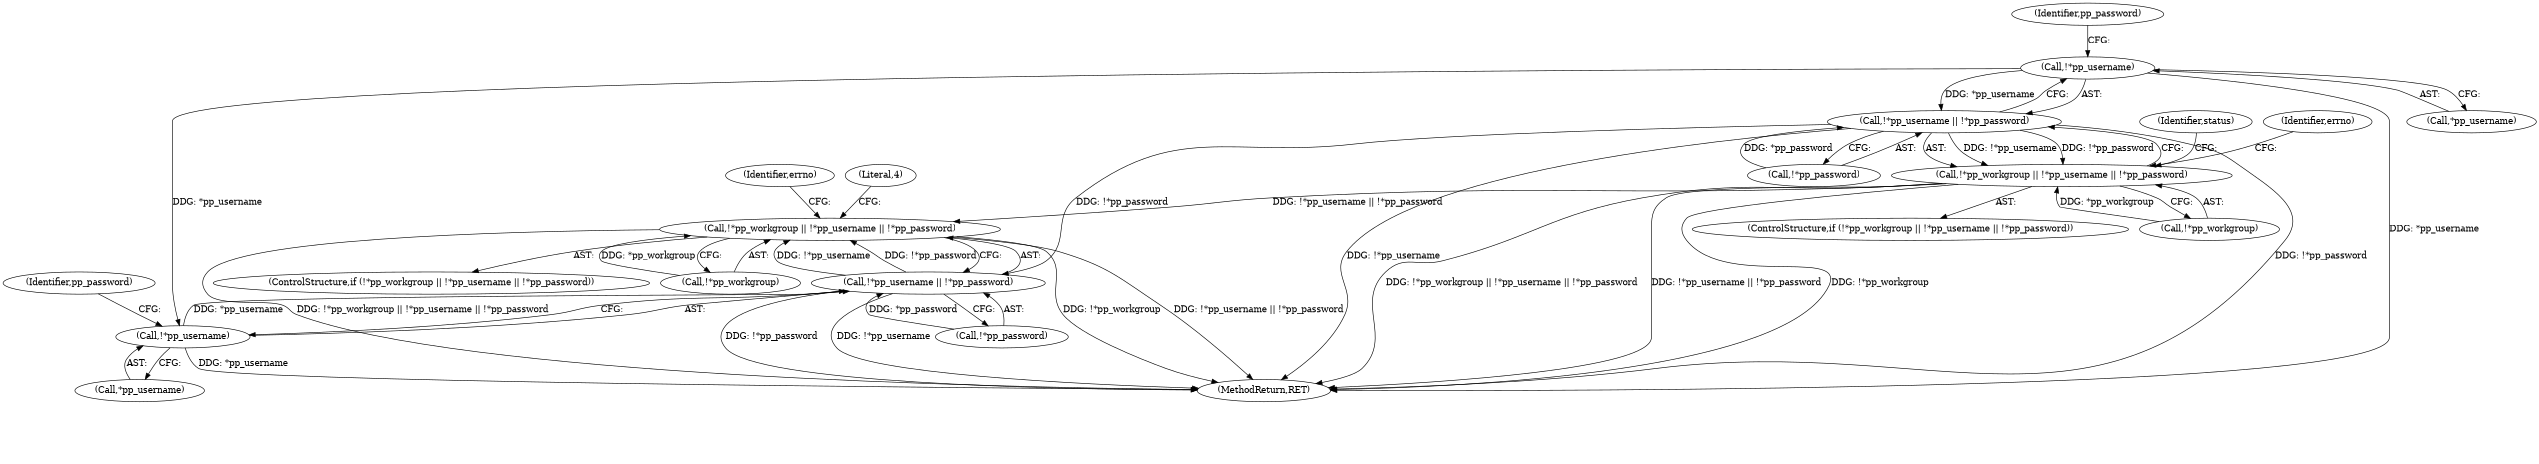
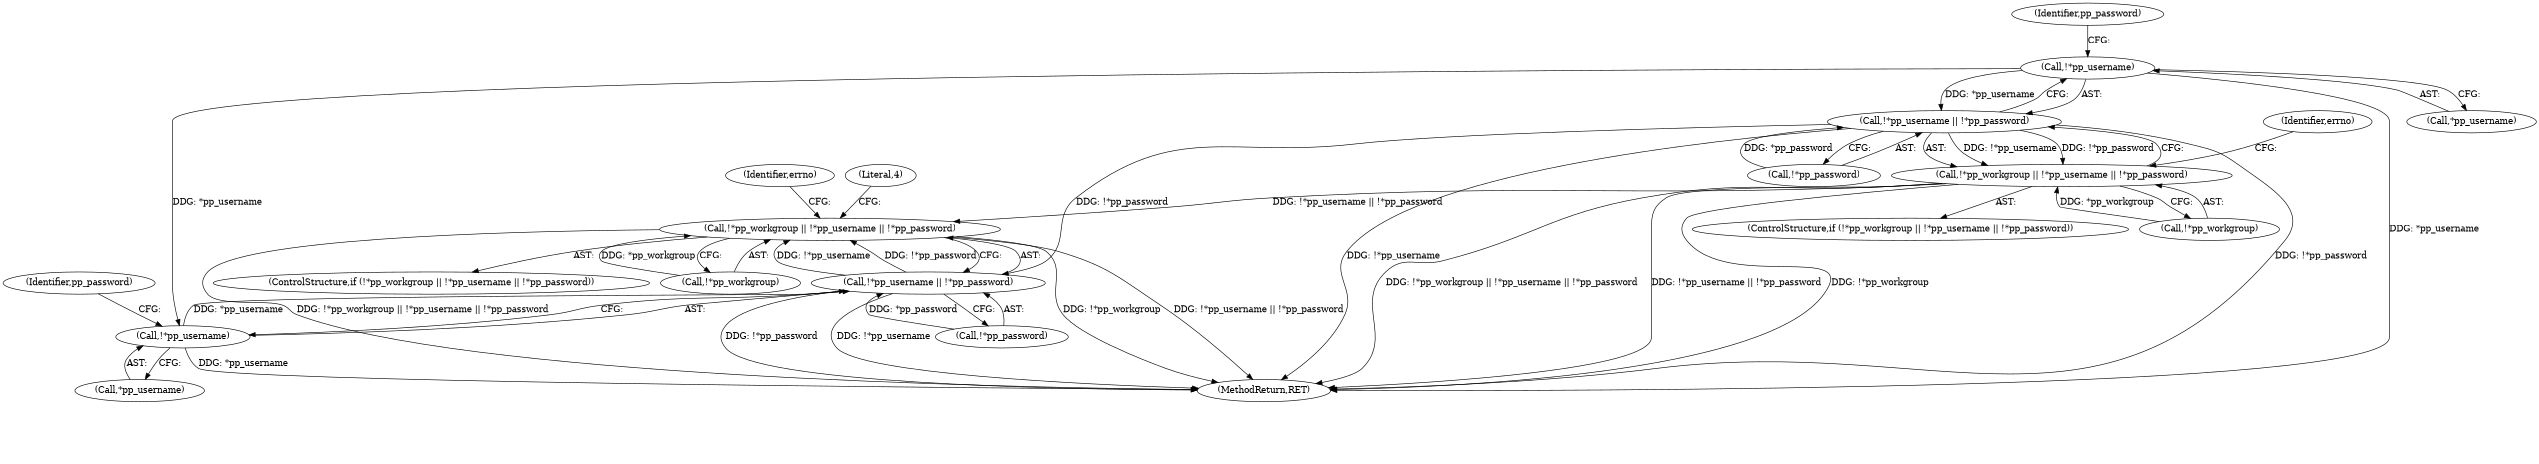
node "(Identifier,status)": removed
